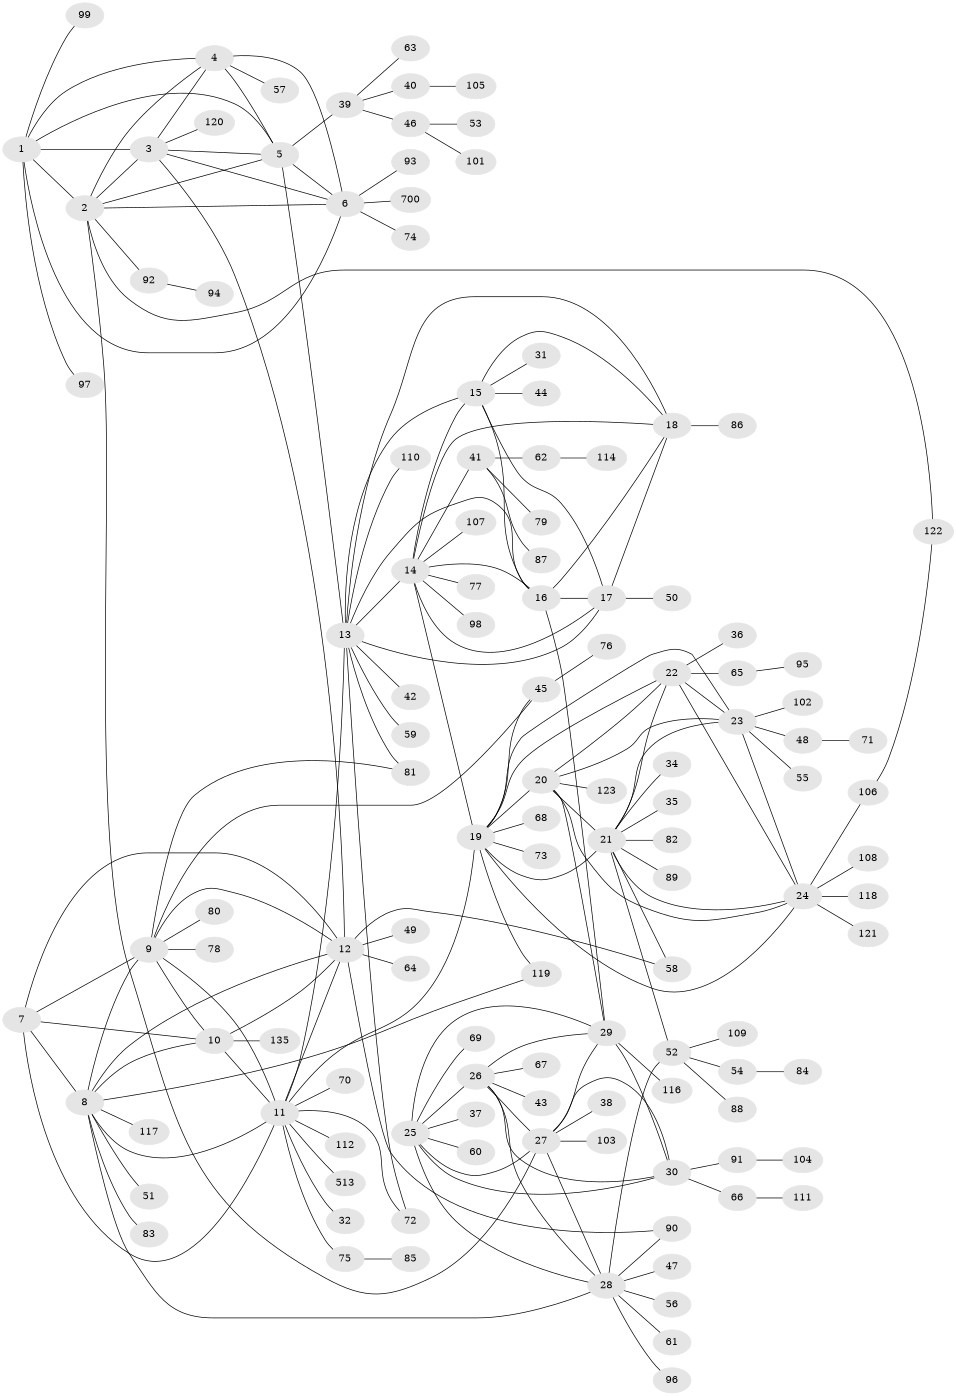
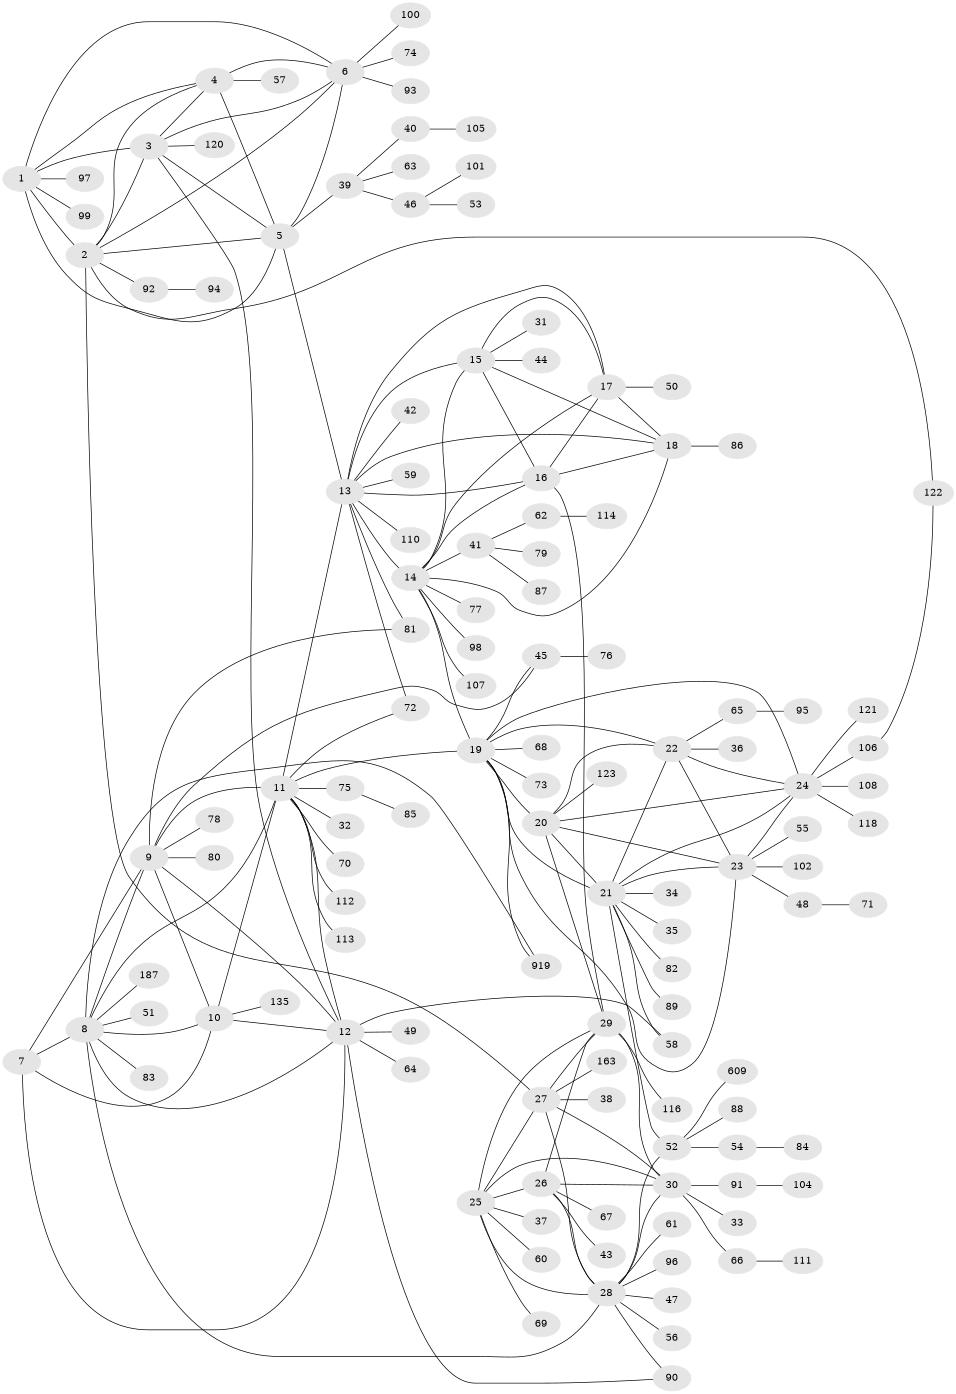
node "700": label "700" -> "100"
node "119": label "119" -> "919"
node "109": label "109" -> "609"
edge "26" -- "27": removed
node "117": label "117" -> "187"
node "103": label "103" -> "163"
node "513": label "513" -> "113"
edge "30" -- "28": added
node "33": added
edge "7" -- "11": removed
